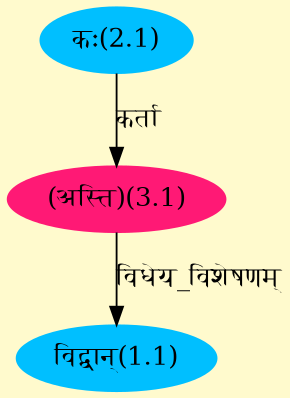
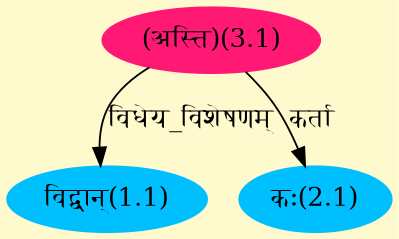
edge "कः(2.1)" -> "(अस्ति)(3.1)": reversed
